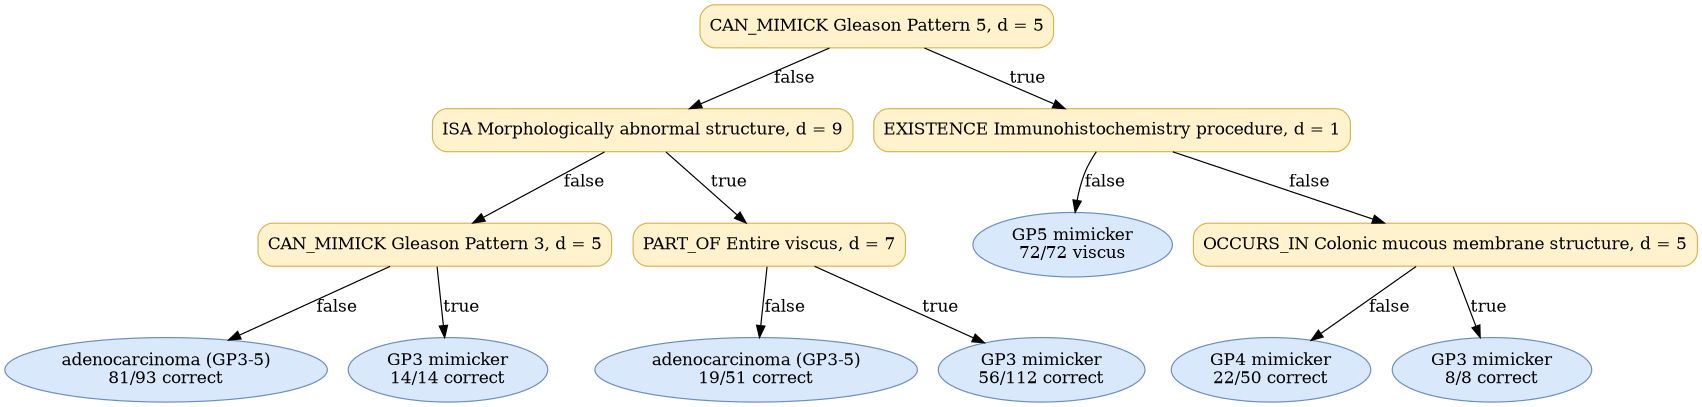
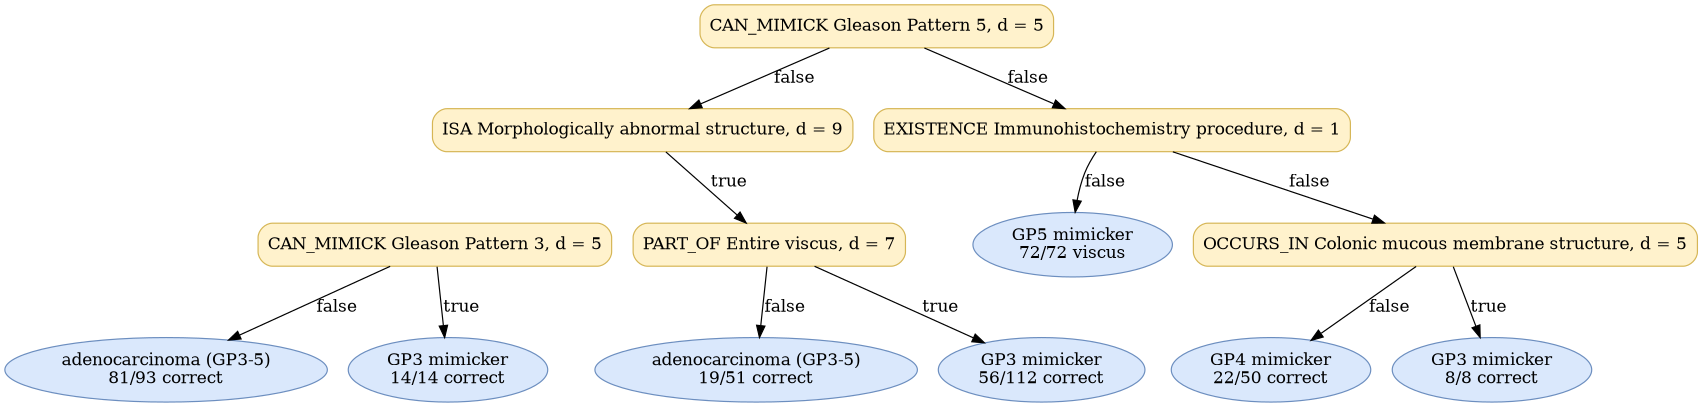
edge "CAN_MIMICK Gleason Pattern 5, d = 5" -> "EXISTENCE Immunohistochemistry procedure, d = 1": label "true" -> "false"
edge "ISA Morphologically abnormal structure, d = 9" -> "CAN_MIMICK Gleason Pattern 3, d = 5": removed, label "false"
